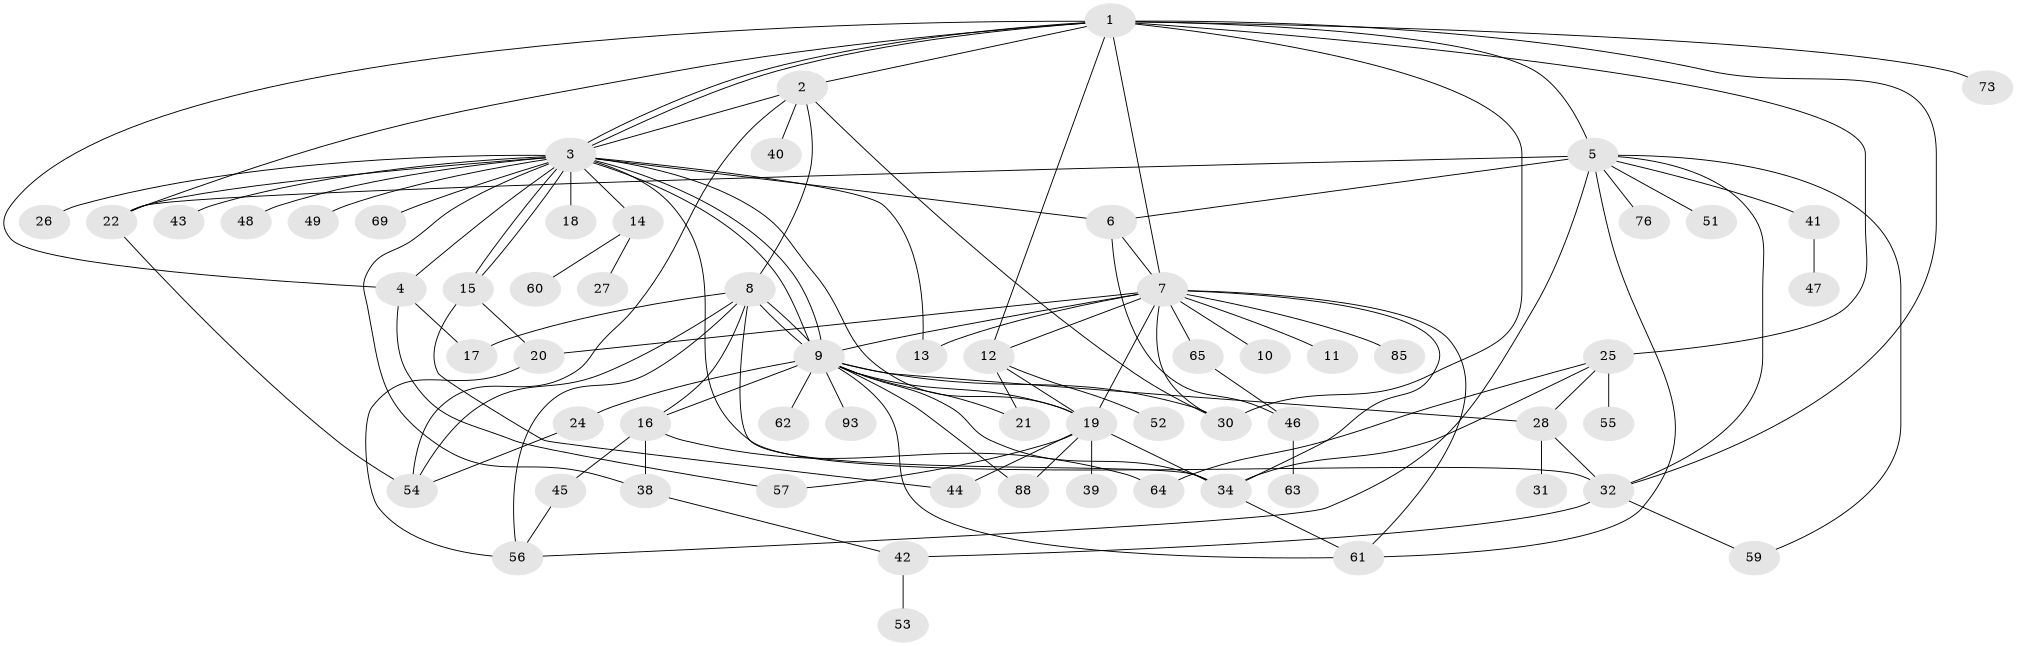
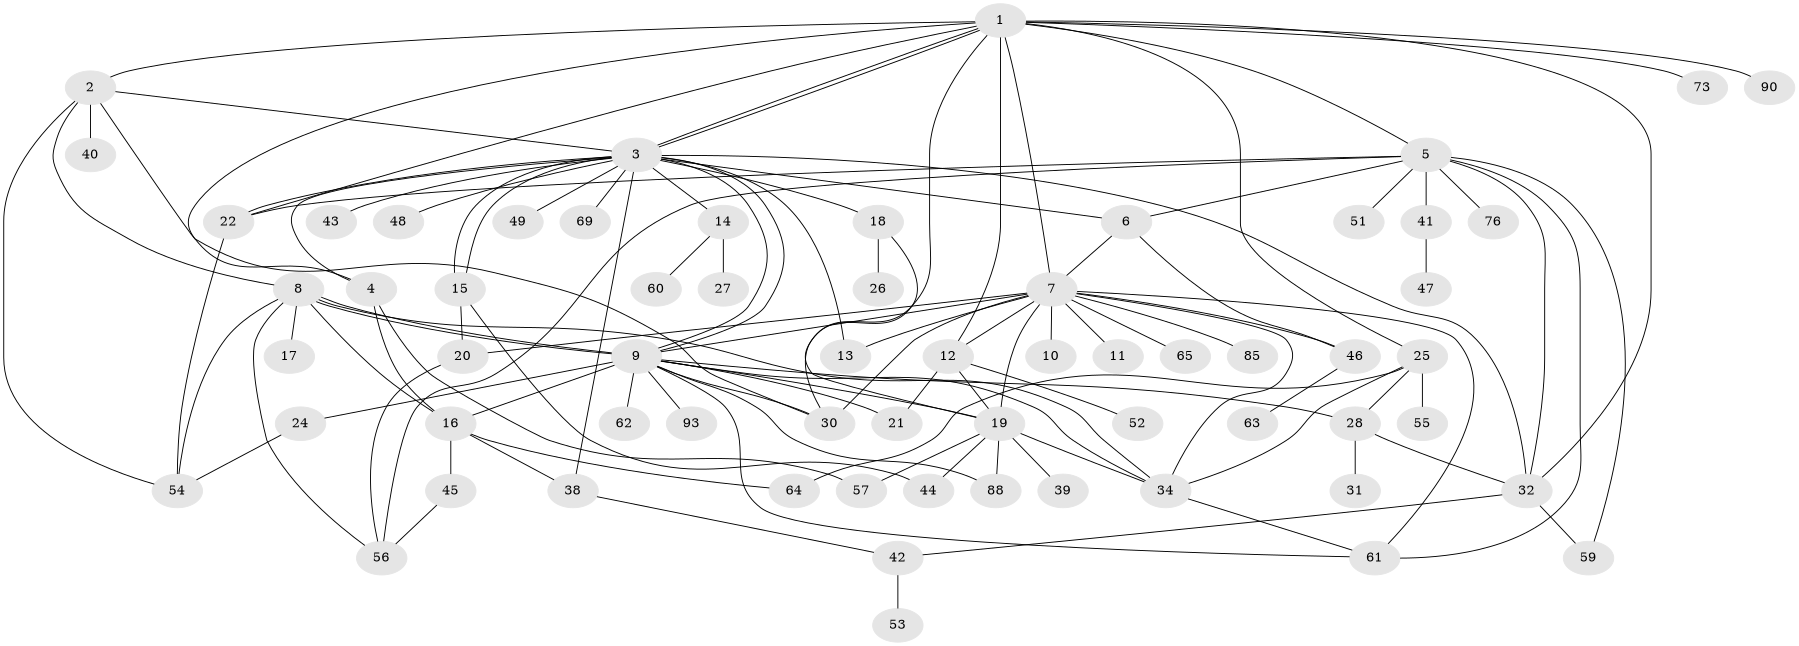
node "90": added
edge "3" -- "26": now "18" -- "26"
edge "3" -- "19": now "18" -- "19"
edge "4" -- "17": now "4" -- "16"
edge "65" -- "46": now "7" -- "46"
